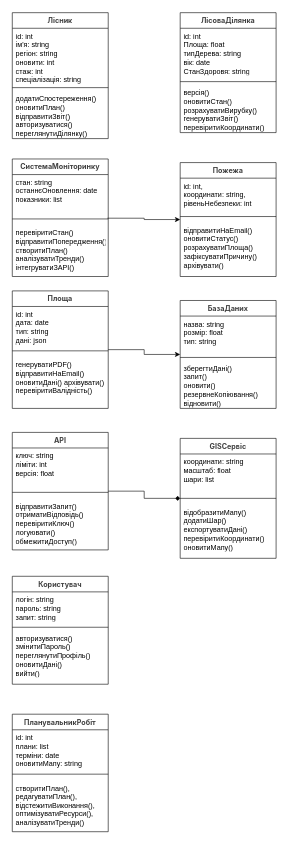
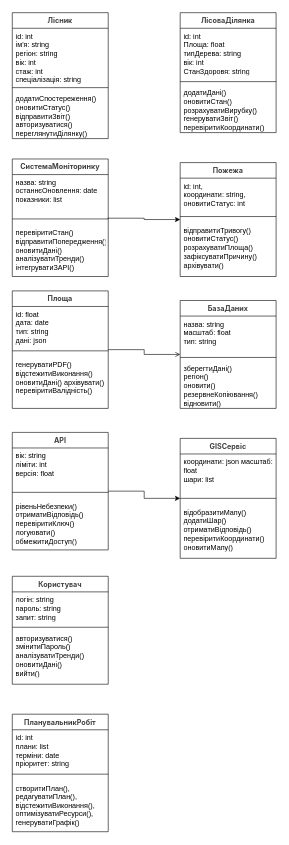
node "id: int Площа: float типДерева: string вік: date СтанЗдоровя: string": label "id: int Площа: float типДерева: string вік: date СтанЗдоровя: string" -> "id: int Площа: float типДерева: string вік: int СтанЗдоровя: string"
node "id: int ім'я: string регіон: string оновити: int стаж: int спеціалізація: string": label "id: int ім'я: string регіон: string оновити: int стаж: int спеціалізація: string" -> "id: int ім'я: string регіон: string вік: int стаж: int спеціалізація: string"
node "версія() оновитиСтан() розрахуватиВирубку() генеруватиЗвіт() перевіритиКоординати()": label "версія() оновитиСтан() розрахуватиВирубку() генеруватиЗвіт() перевіритиКоординати()" -> "додатиДані() оновитиСтан() розрахуватиВирубку() генеруватиЗвіт() перевіритиКоординати()"
node "додатиСпостереження() оновитиПлан() відправитиЗвіт() авторизуватися() переглянутиДілянку()": label "додатиСпостереження() оновитиПлан() відправитиЗвіт() авторизуватися() переглянутиДілянку()" -> "додатиСпостереження() оновитиСтатус() відправитиЗвіт() авторизуватися() переглянутиДілянку()"
node "стан: string останнєОновлення: date показники: list": label "стан: string останнєОновлення: date показники: list" -> "назва: string останнєОновлення: date показники: list"
node "id: int, координати: string, рівеньНебезпеки: int": label "id: int, координати: string, рівеньНебезпеки: int" -> "id: int, координати: string, оновитиСтатус: int"
node "відправитиНаEmail() оновитиСтатус() розрахуватиПлоща() зафіксуватиПричину() архівувати()": label "відправитиНаEmail() оновитиСтатус() розрахуватиПлоща() зафіксуватиПричину() архівувати()" -> "відправитиТривогу() оновитиСтатус() розрахуватиПлоща() зафіксуватиПричину() архівувати()"
node "перевіритиСтан() відправитиПопередження() створитиПлан() аналізуватиТренди() інтегруватиЗAPI()": label "перевіритиСтан() відправитиПопередження() створитиПлан() аналізуватиТренди() інтегруватиЗAPI()" -> "перевіритиСтан() відправитиПопередження() оновитиДані() аналізуватиТренди() інтегруватиЗAPI()"
node "id: int дата: date тип: string дані: json": label "id: int дата: date тип: string дані: json" -> "id: float дата: date тип: string дані: json"
node "назва: string розмір: float тип: string": label "назва: string розмір: float тип: string" -> "назва: string масштаб: float тип: string"
edge "Площа" -> "БазаДаних": arrowhead classic -> open
node "генеруватиPDF() відправитиНаEmail() оновитиДані() архівувати() перевіритиВалідність()": label "генеруватиPDF() відправитиНаEmail() оновитиДані() архівувати() перевіритиВалідність()" -> "генеруватиPDF() відстежитиВиконання() оновитиДані() архівувати() перевіритиВалідність()"
node "зберегтиДані() запит() оновити() резервнеКопіювання() відновити()": label "зберегтиДані() запит() оновити() резервнеКопіювання() відновити()" -> "зберегтиДані() регіон() оновити() резервнеКопіювання() відновити()"
node "ключ: string ліміти: int версія: float": label "ключ: string ліміти: int версія: float" -> "вік: string ліміти: int версія: float"
node "координати: string масштаб: float шари: list": label "координати: string масштаб: float шари: list" -> "координати: json масштаб: float шари: list"
edge "API" -> "GISСервіс": arrowhead diamond -> classic
node "відправитиЗапит() отриматиВідповідь() перевіритиКлюч() логуювати() обмежитиДоступ()": label "відправитиЗапит() отриматиВідповідь() перевіритиКлюч() логуювати() обмежитиДоступ()" -> "рівеньНебезпеки() отриматиВідповідь() перевіритиКлюч() логуювати() обмежитиДоступ()"
node "відобразитиМапу() додатиШар() експортуватиДані() перевіритиКоординати() оновитиМапу()": label "відобразитиМапу() додатиШар() експортуватиДані() перевіритиКоординати() оновитиМапу()" -> "відобразитиМапу() додатиШар() отриматиВідповідь() перевіритиКоординати() оновитиМапу()"
node "авторизуватися() змінитиПароль() переглянутиПрофіль() оновитиДані() вийти()": label "авторизуватися() змінитиПароль() переглянутиПрофіль() оновитиДані() вийти()" -> "авторизуватися() змінитиПароль() аналізуватиТренди() оновитиДані() вийти()"
node "id: int плани: list терміни: date оновитиМапу: string": label "id: int плани: list терміни: date оновитиМапу: string" -> "id: int плани: list терміни: date пріоритет: string"
node "створитиПлан(), редагуватиПлан(), відстежитиВиконання(), оптимізуватиРесурси(), аналізуватиТренди()": label "створитиПлан(), редагуватиПлан(), відстежитиВиконання(), оптимізуватиРесурси(), аналізуватиТренди()" -> "створитиПлан(), редагуватиПлан(), відстежитиВиконання(), оптимізуватиРесурси(), генеруватиГрафік()"
